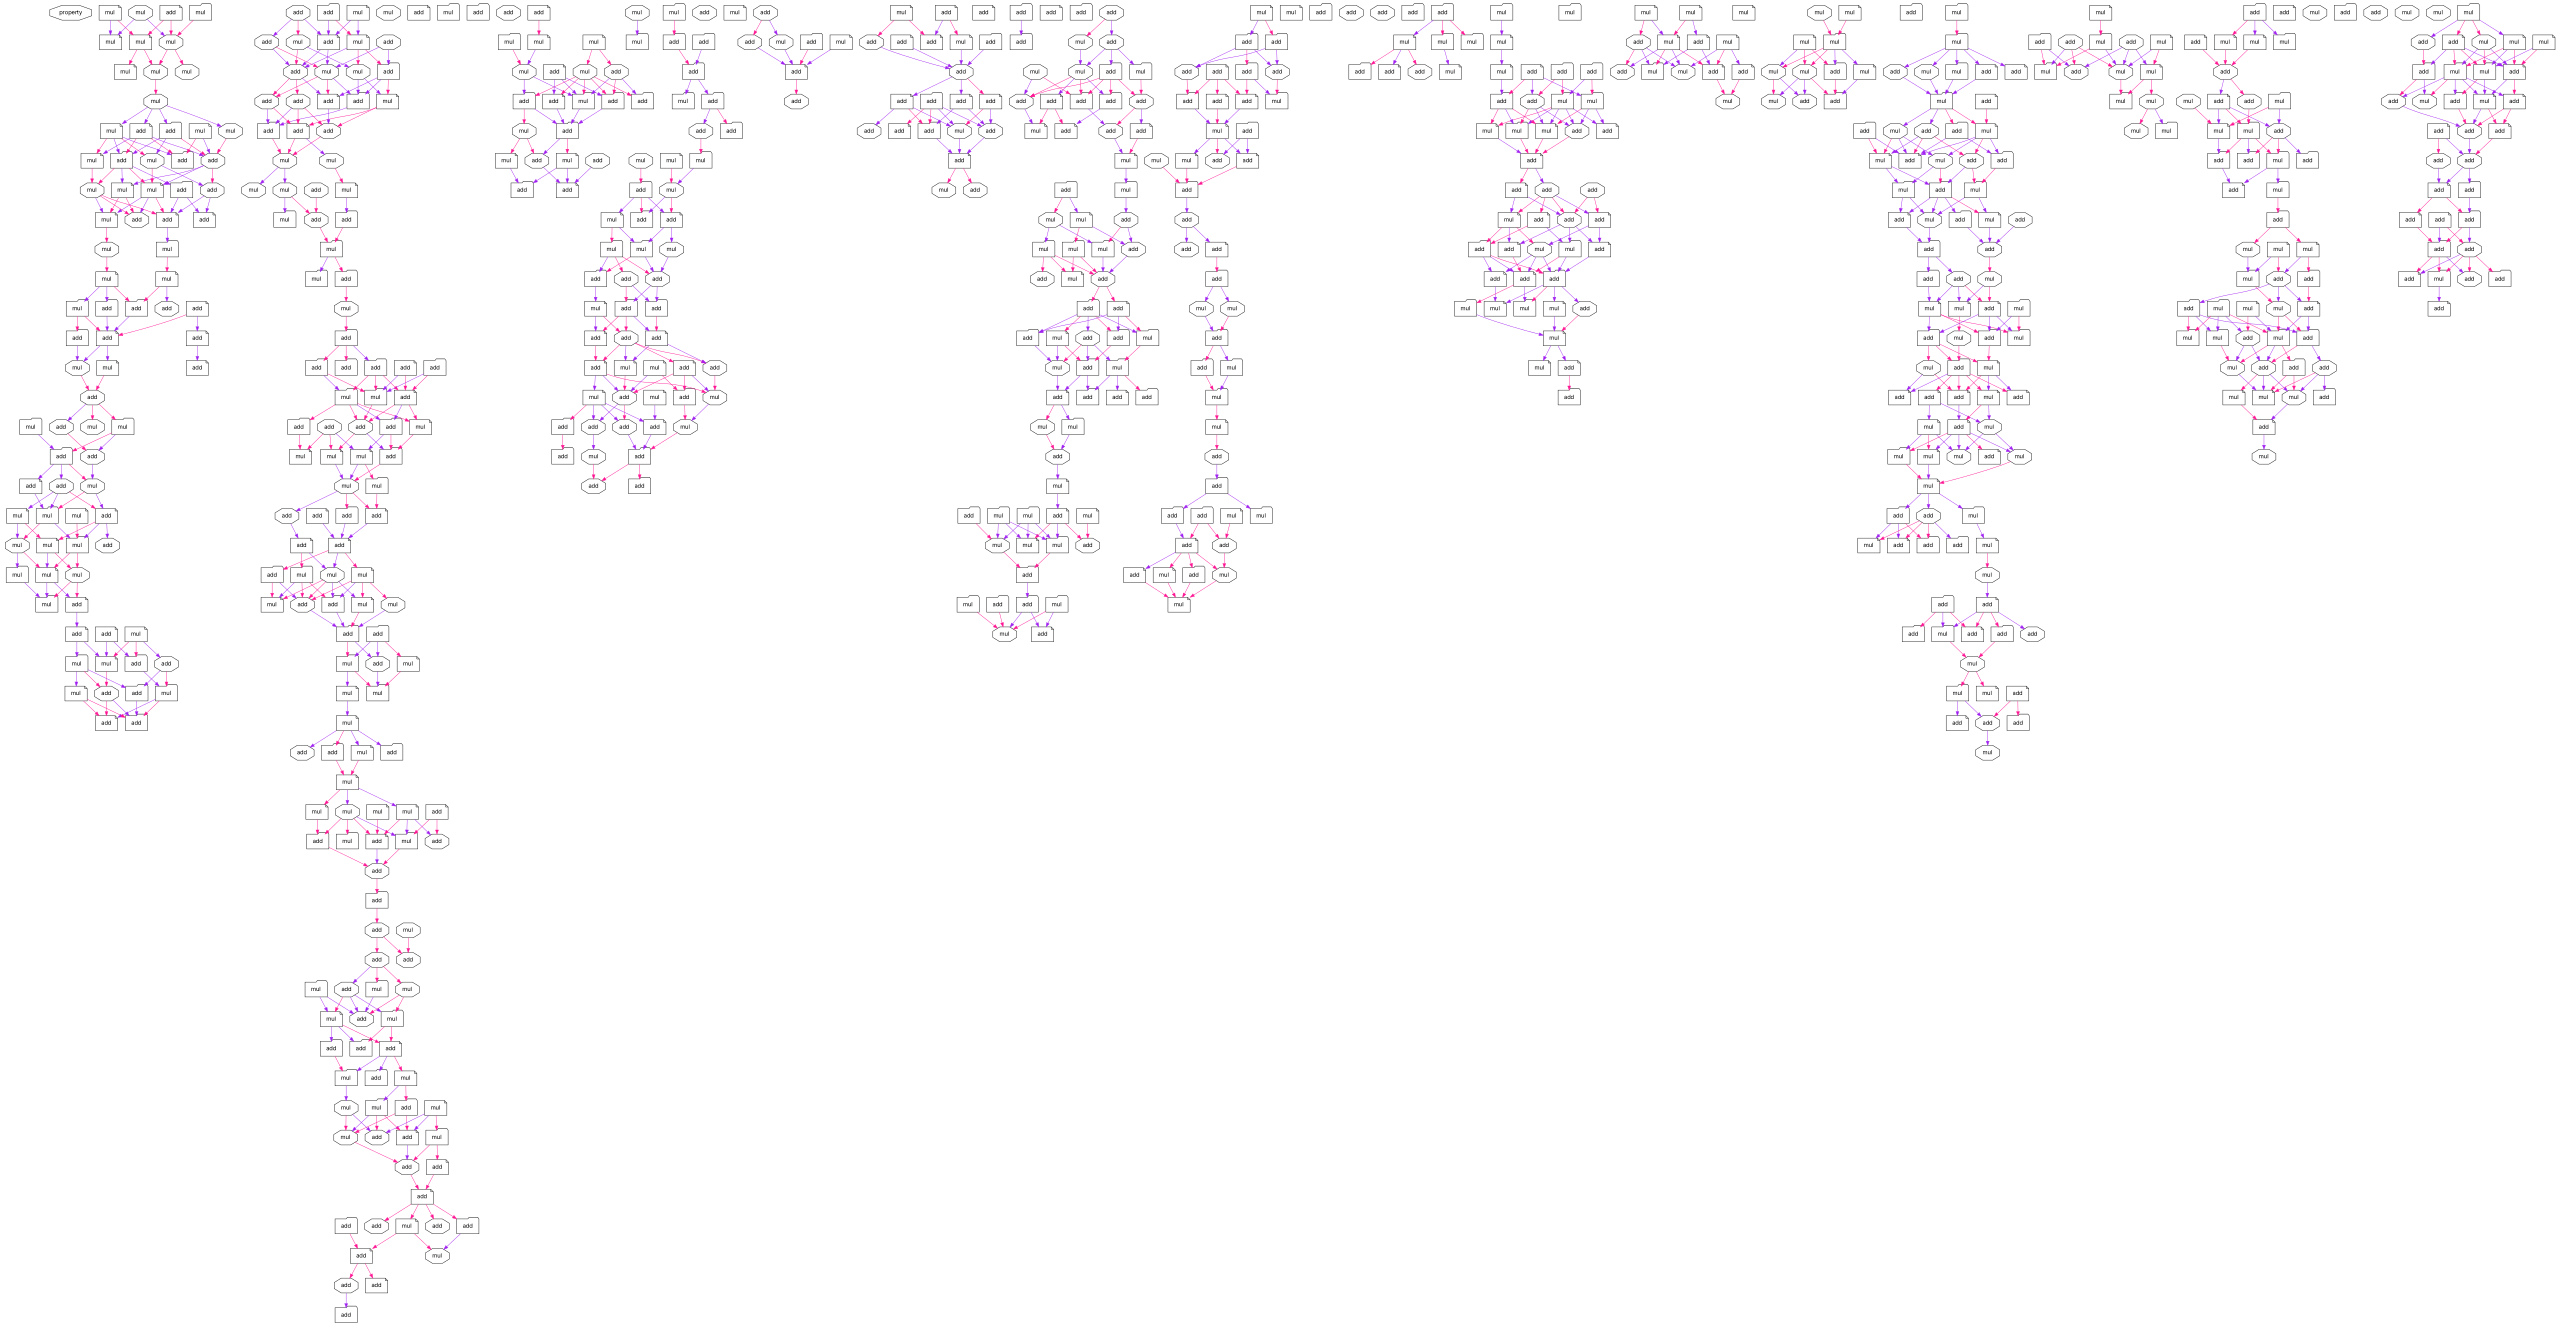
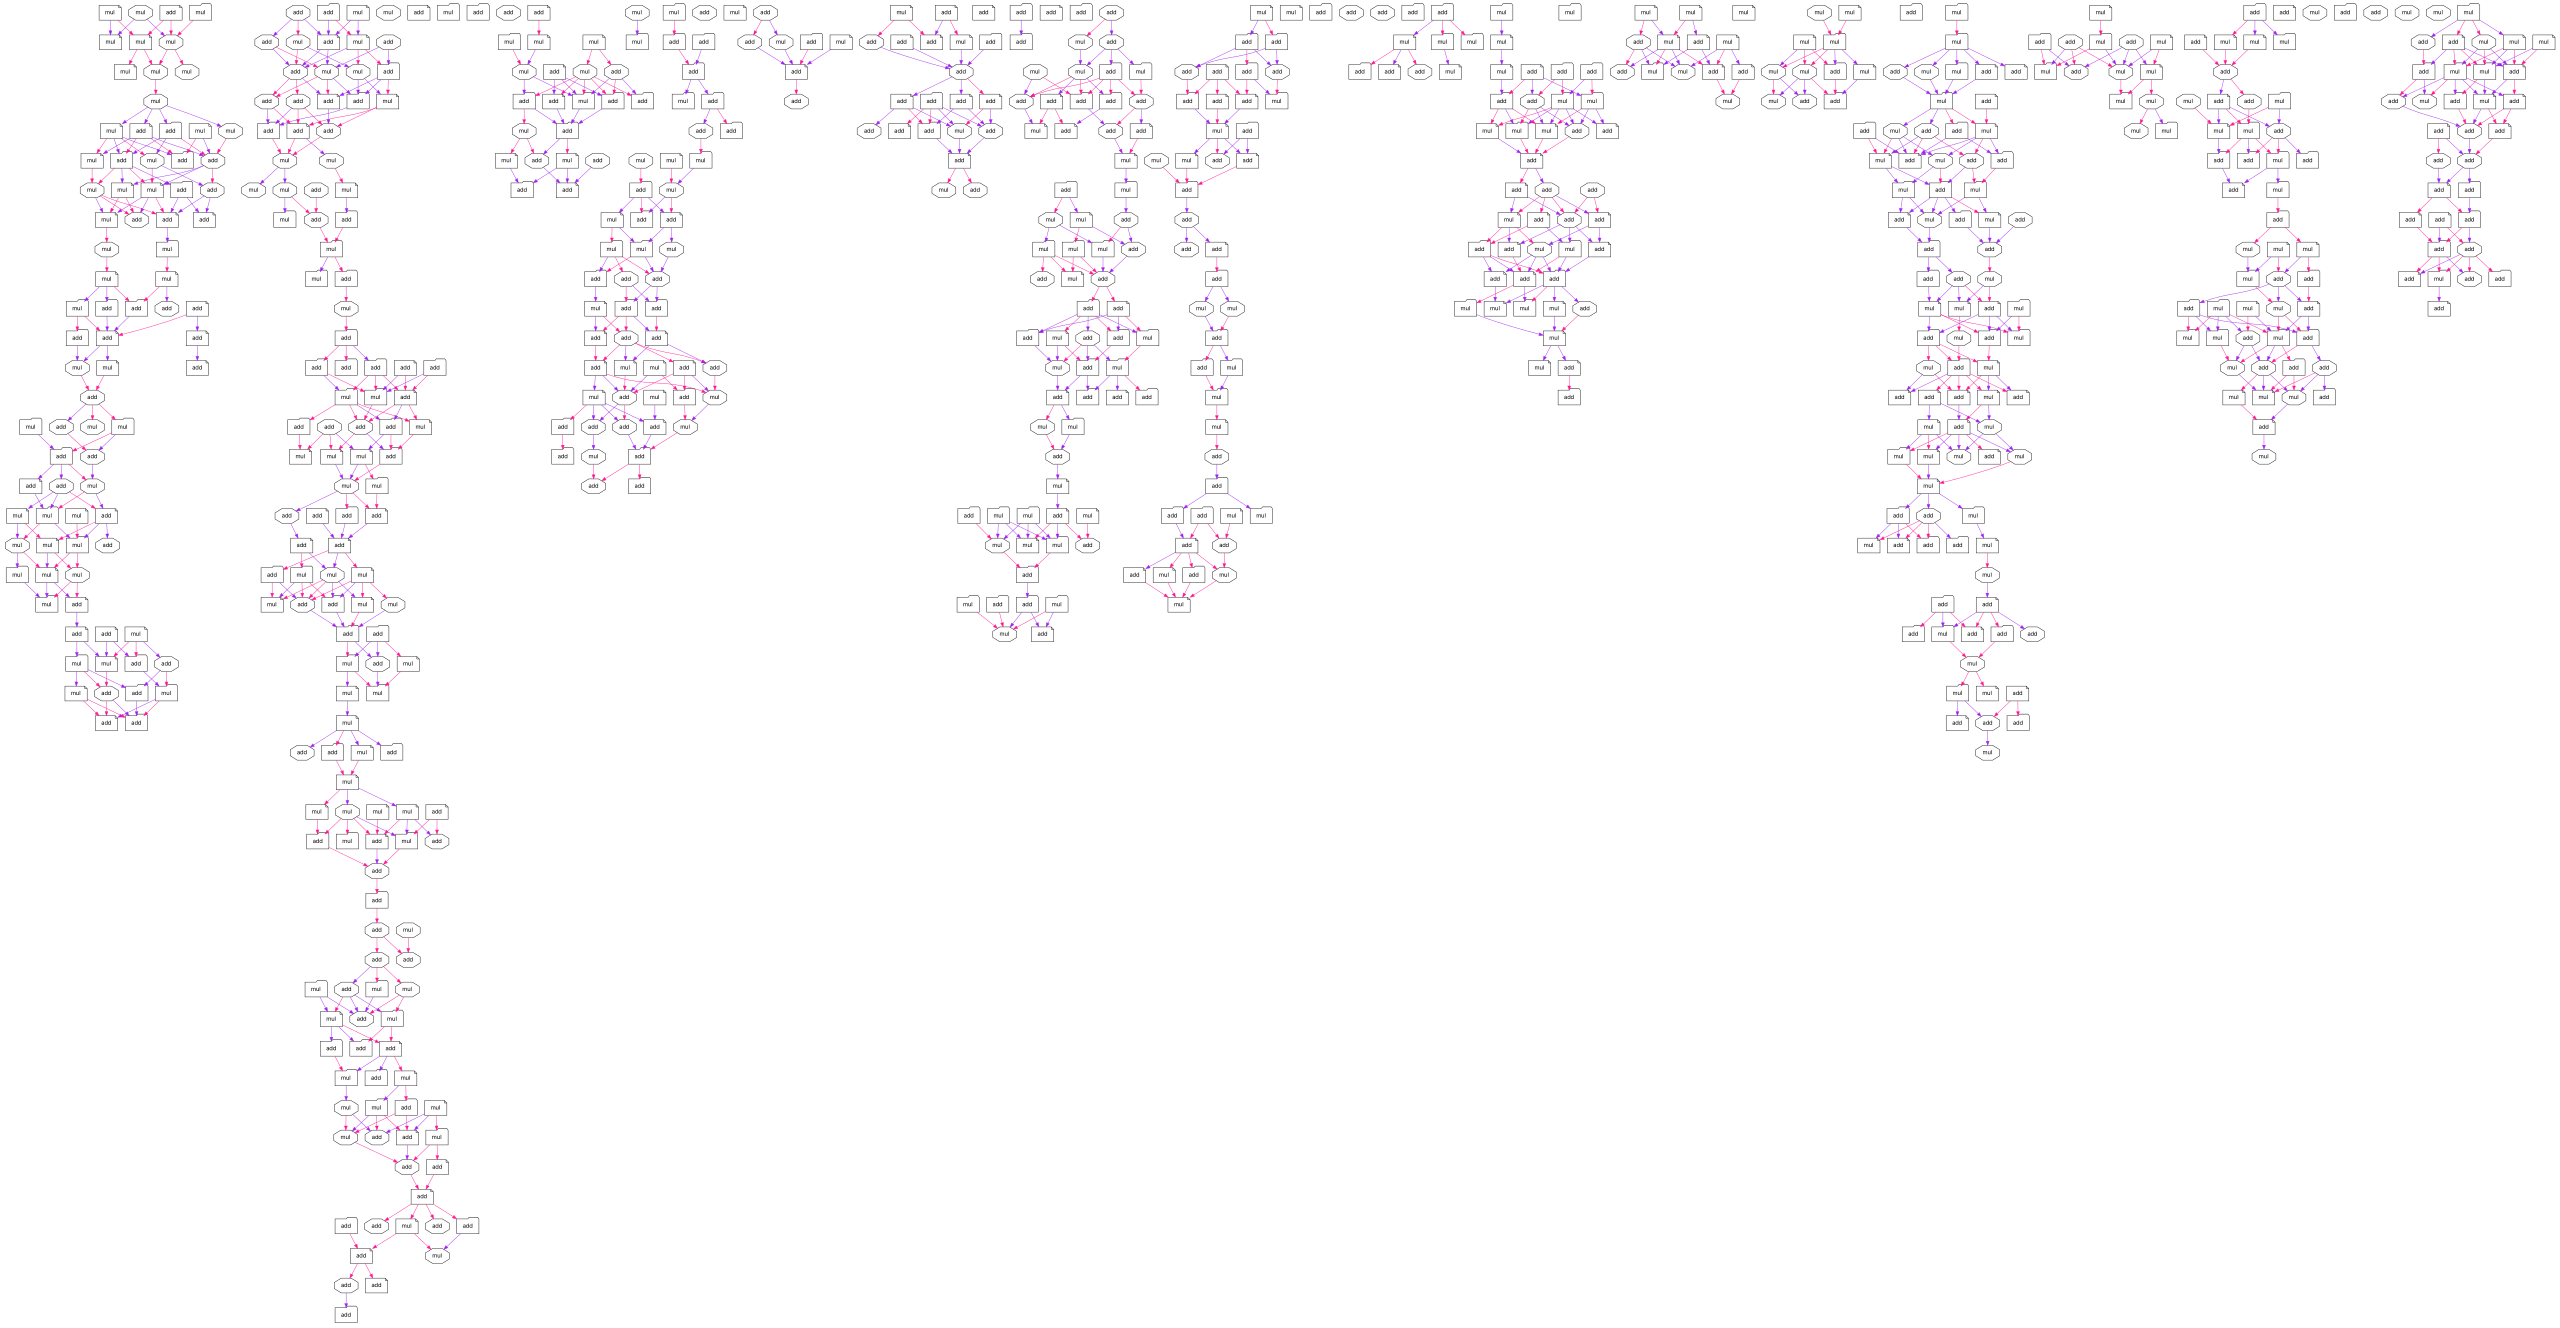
node "property": removed
